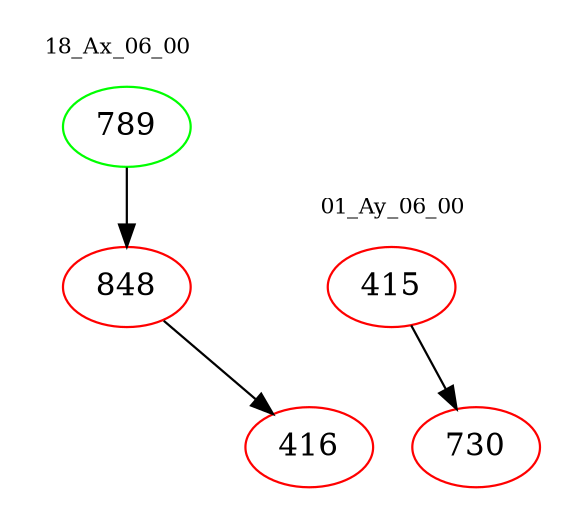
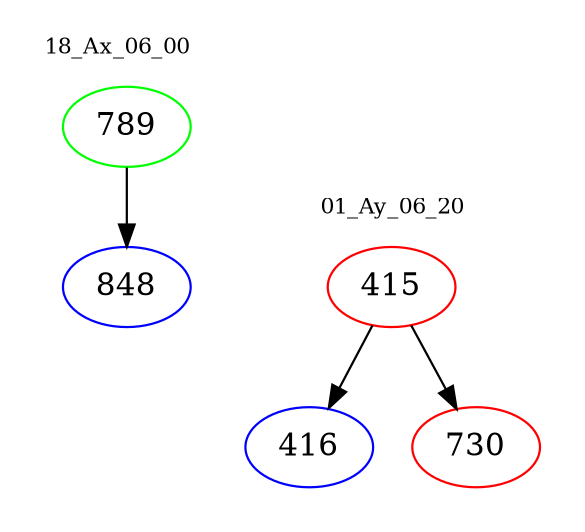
cluster "01_Ay_06_00": label "01_Ay_06_00" -> "01_Ay_06_20"
node "848": color red -> blue
edge "848" -> "416": now "415" -> "416"
node "416": color red -> blue
